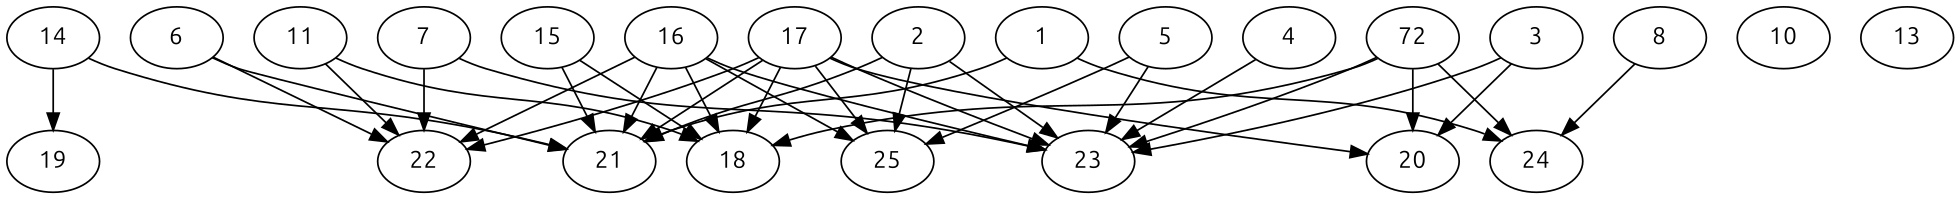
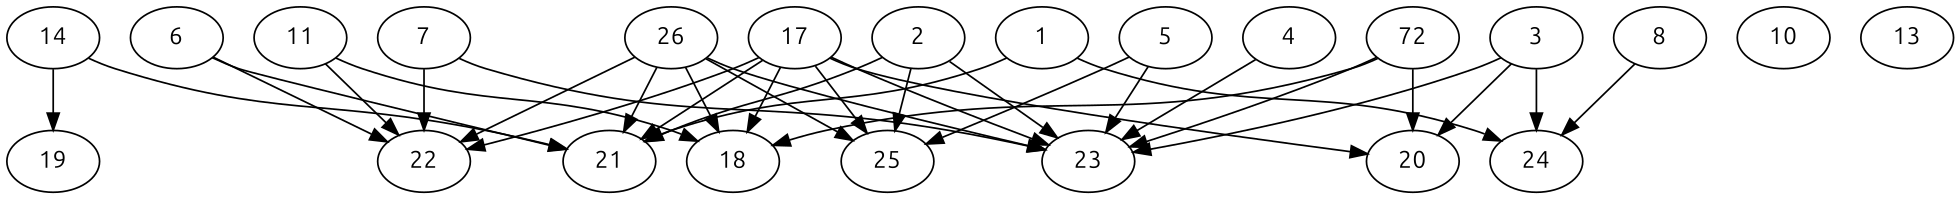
node "15": removed
node "16": label "16" -> "26"
edge "72" -> "24": now "3" -> "24"
